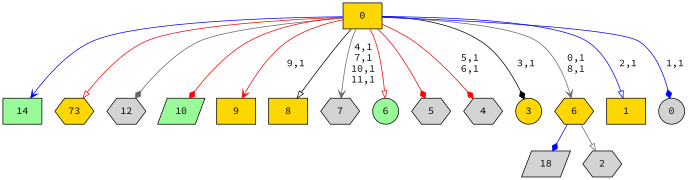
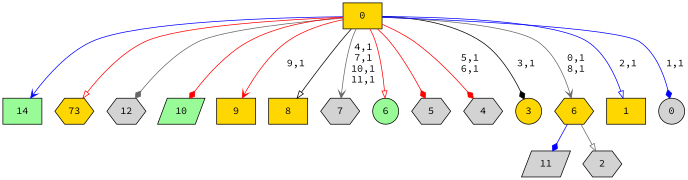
node "18": label "18" -> "11"
